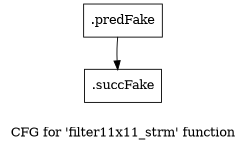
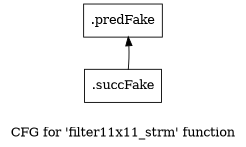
edge ".predFake" -> ".succFake": reversed
